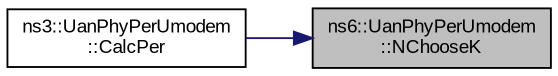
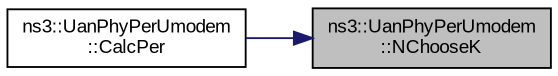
node "ns6::UanPhyPerUmodem ::NChooseK": label "ns6::UanPhyPerUmodem ::NChooseK" -> "ns3::UanPhyPerUmodem ::NChooseK"
